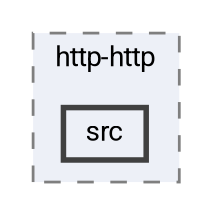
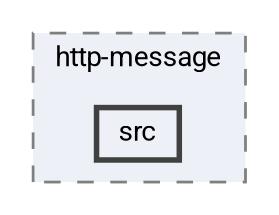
cluster "http-http": label "http-http" -> "http-message"
